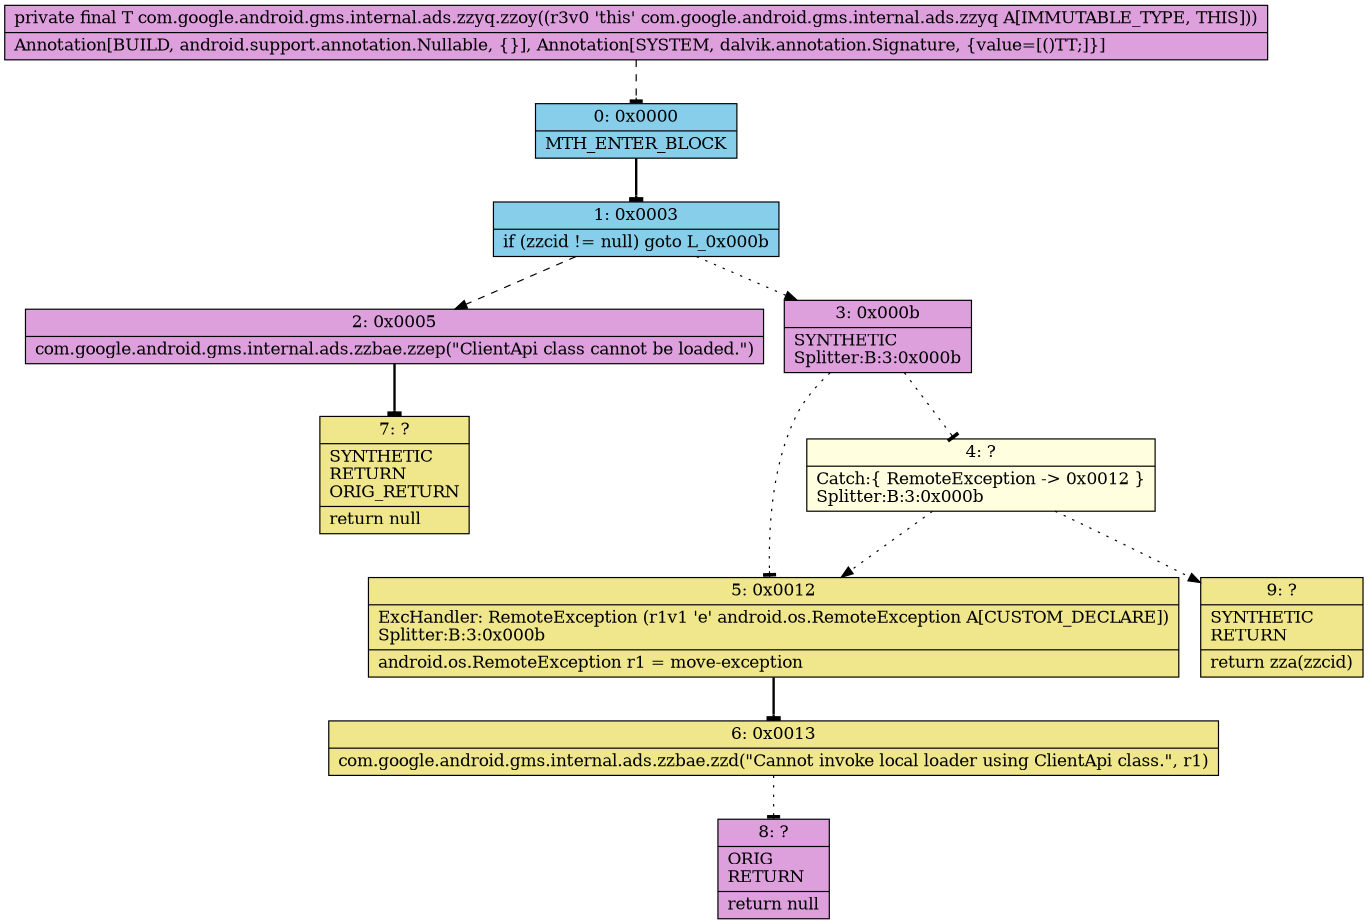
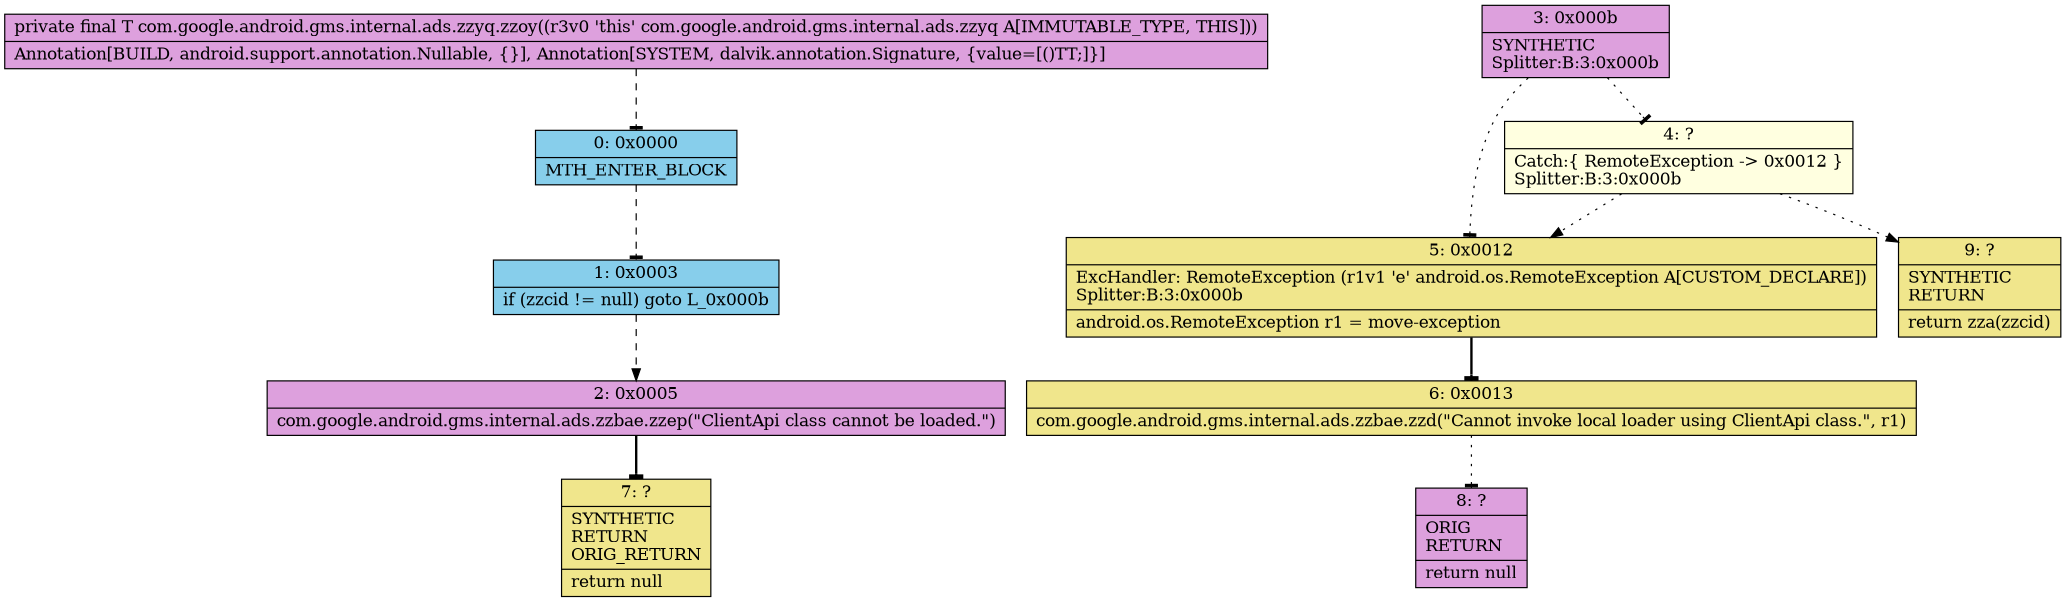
edge "0: 0x0000" -> "1: 0x0003": style bold -> dashed
edge "1: 0x0003" -> "3: 0x000b": removed
